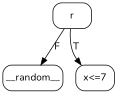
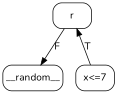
edge "r" -> "x<=7": reversed
